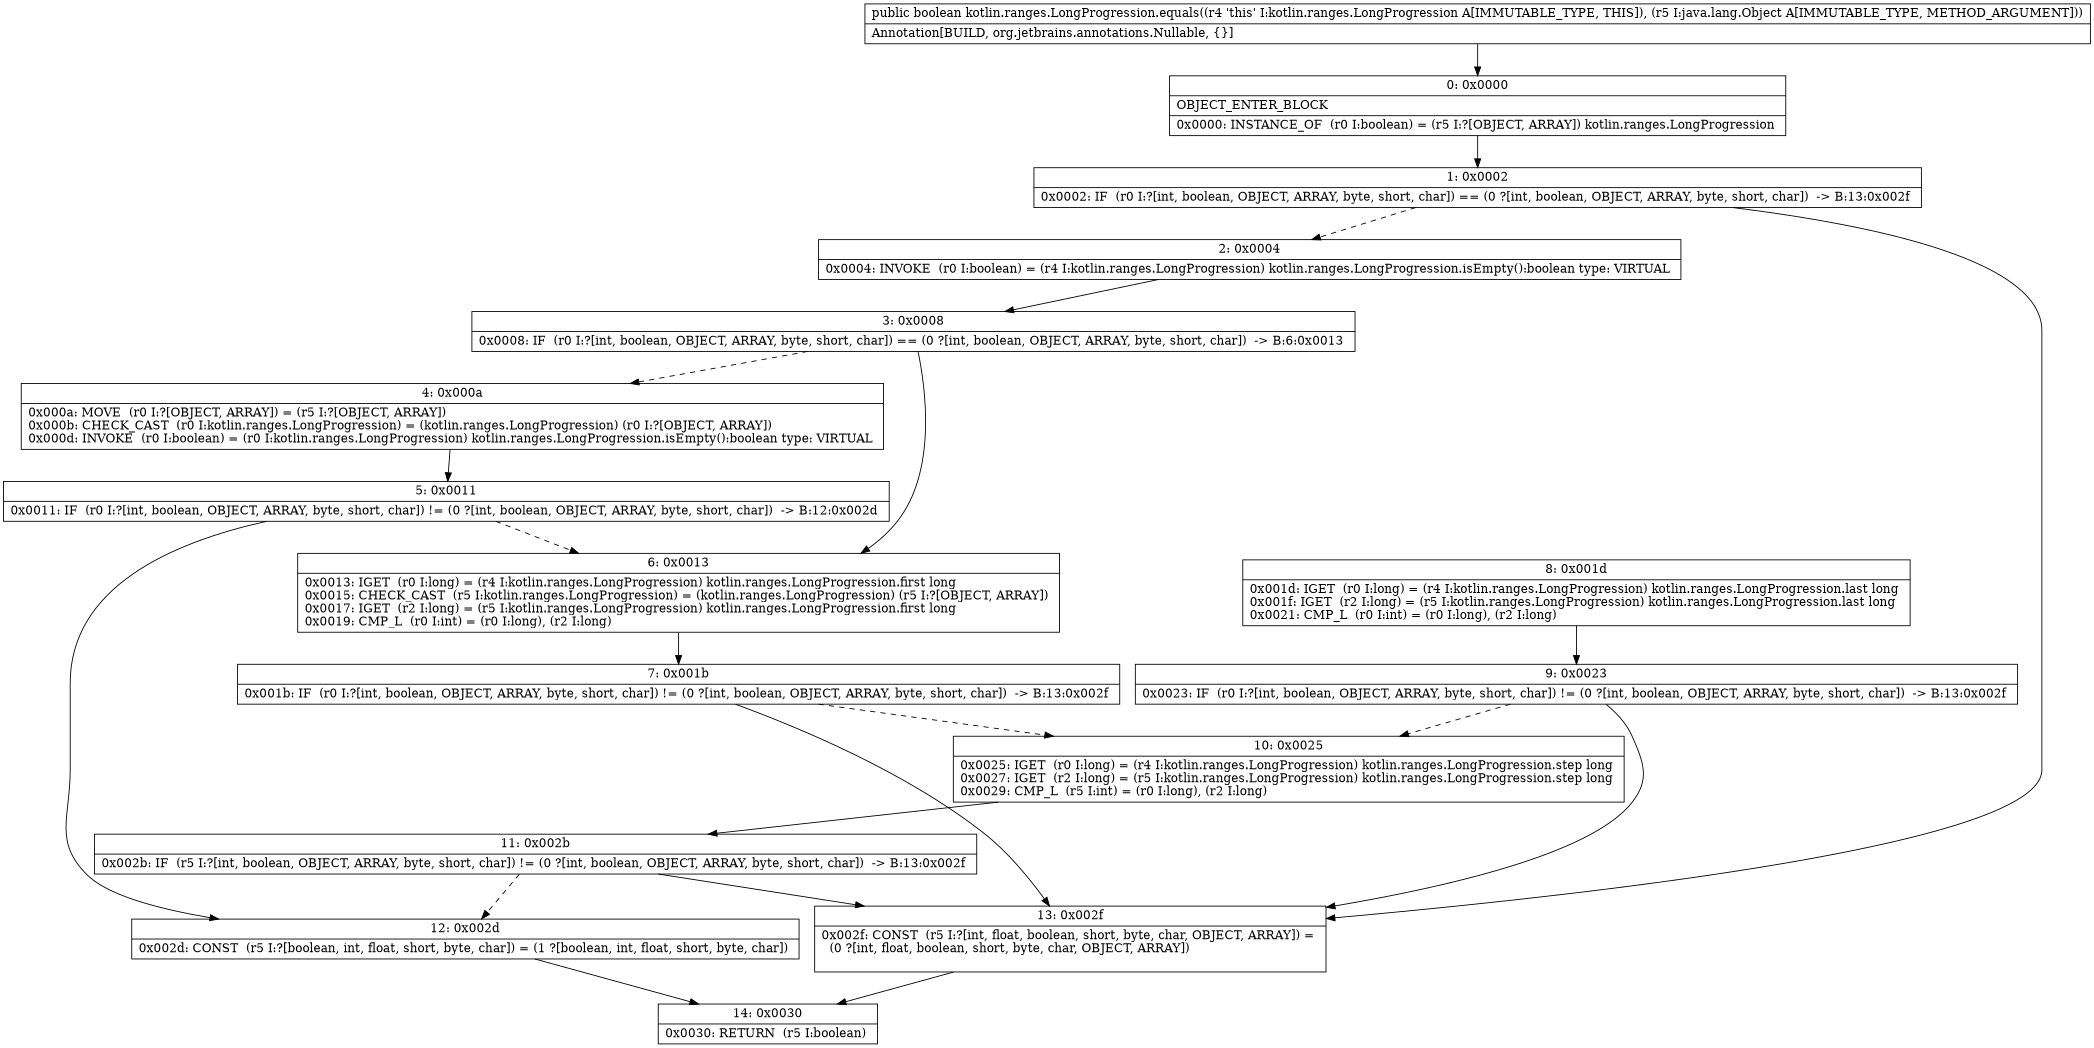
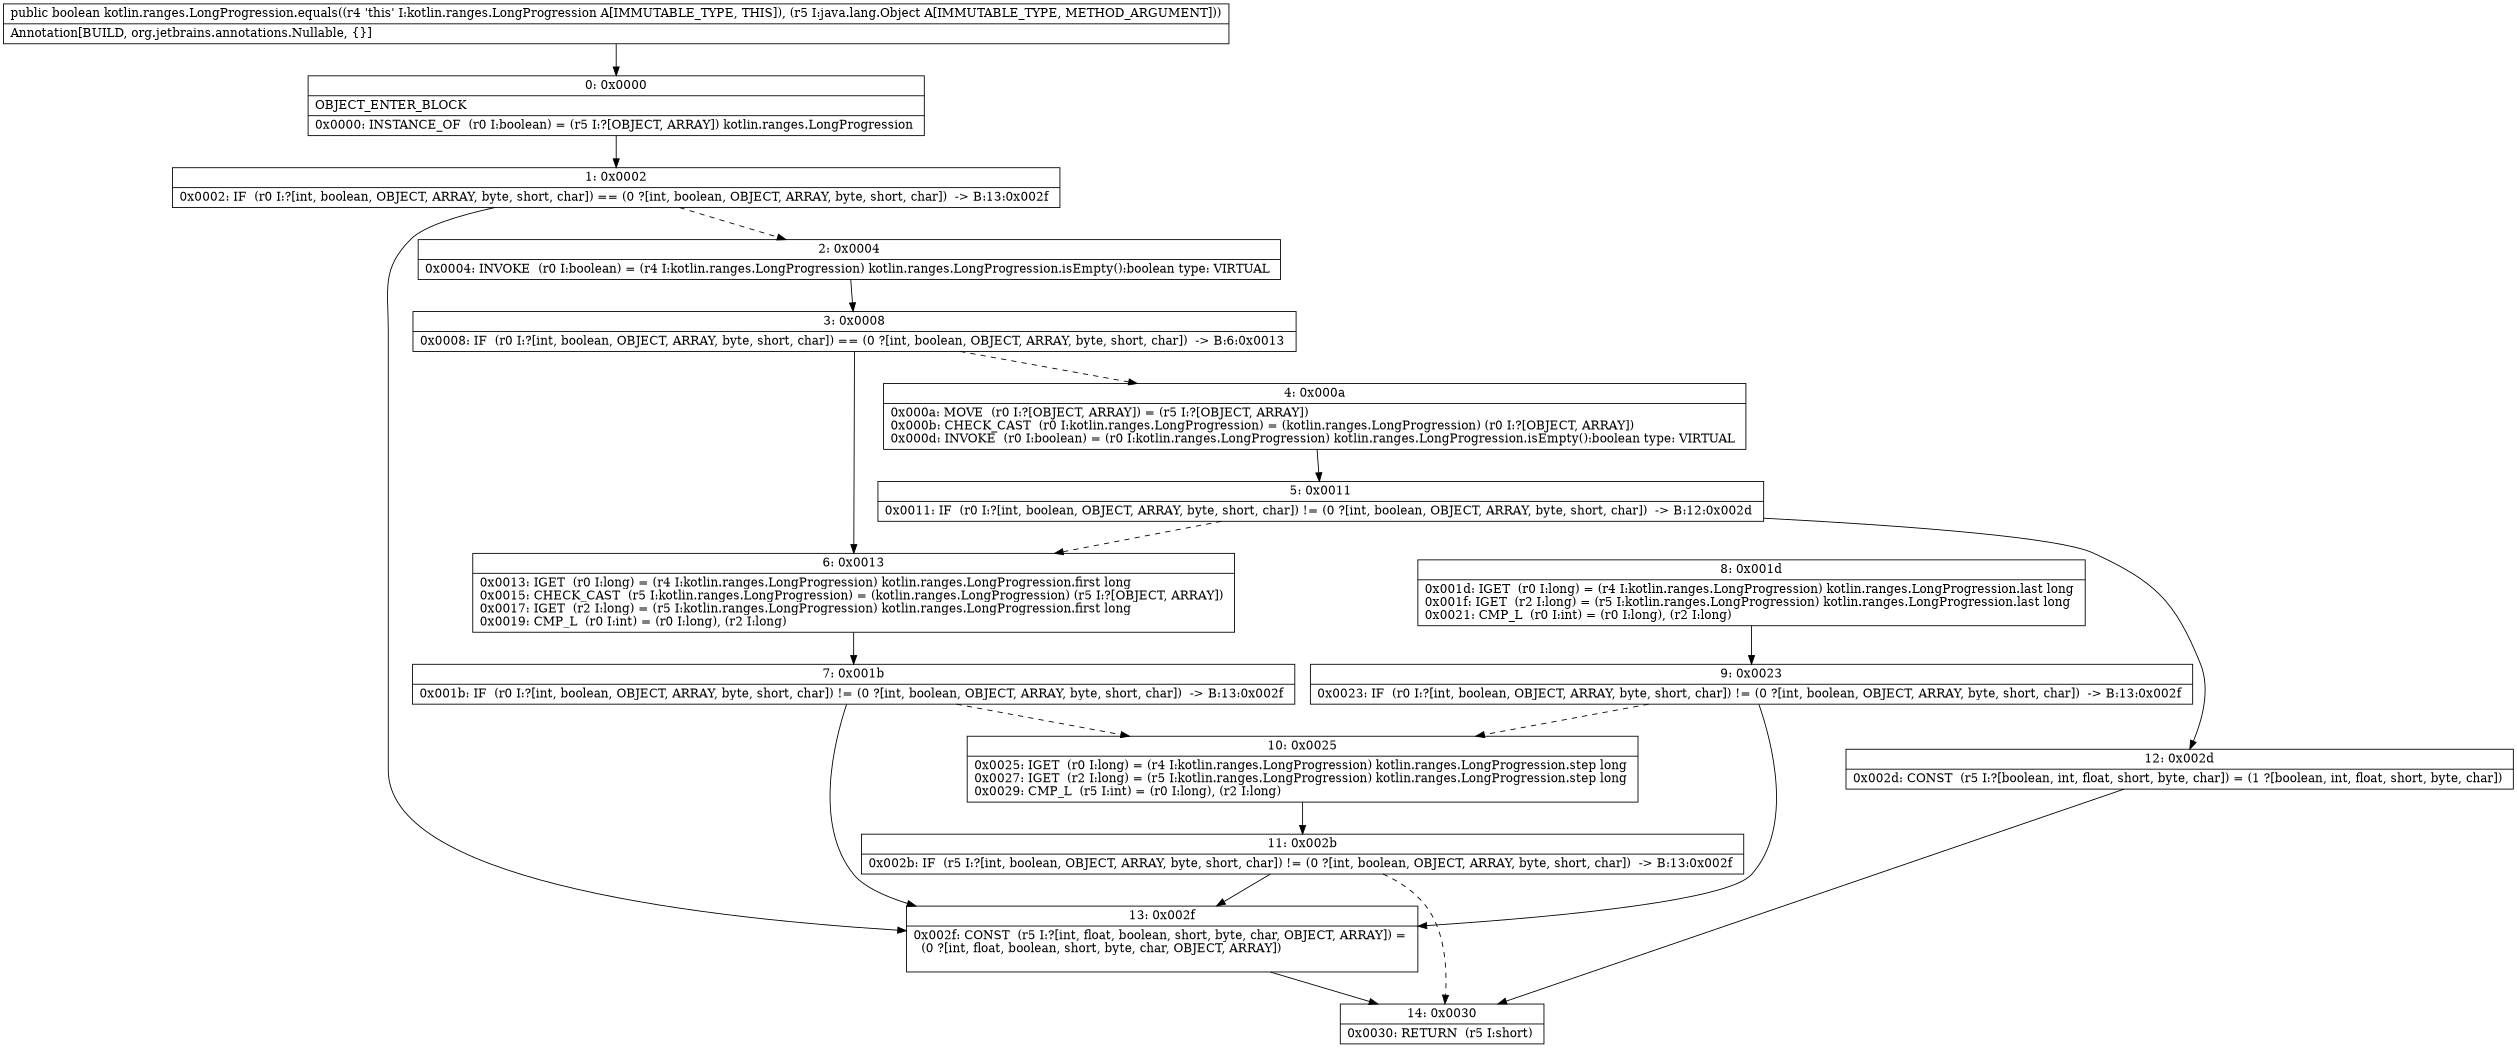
edge "11: 0x002b" -> "12: 0x002d": now "11: 0x002b" -> "14: 0x0030"
node "14: 0x0030": text "0x0030: RETURN  (r5 I:boolean)" -> "0x0030: RETURN  (r5 I:short)"
